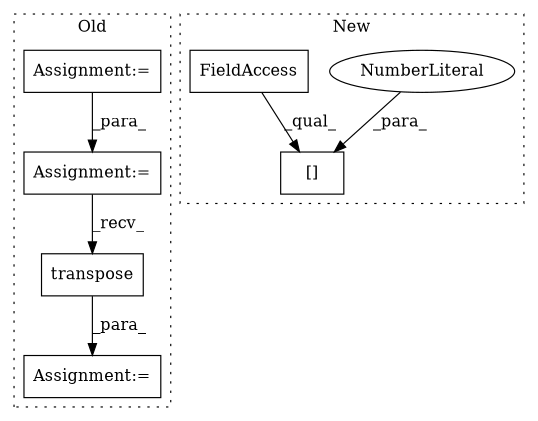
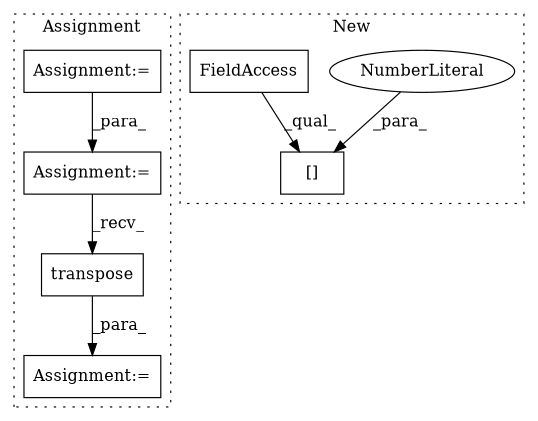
cluster "Old": label "Old" -> "Assignment"
